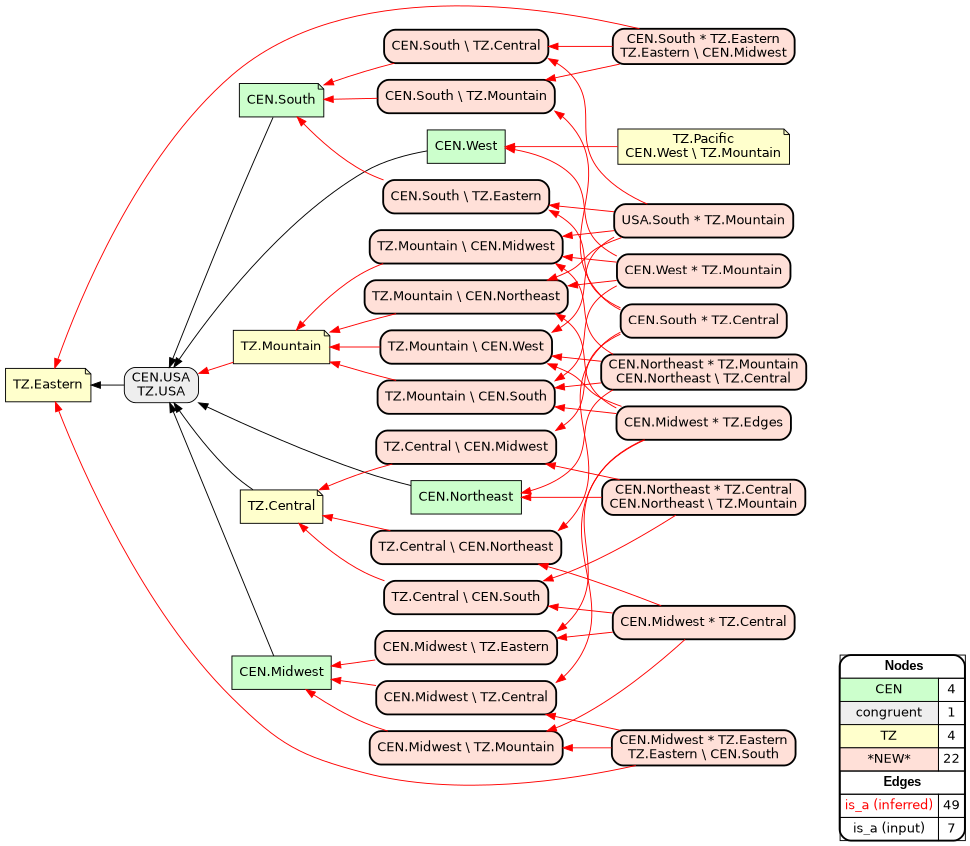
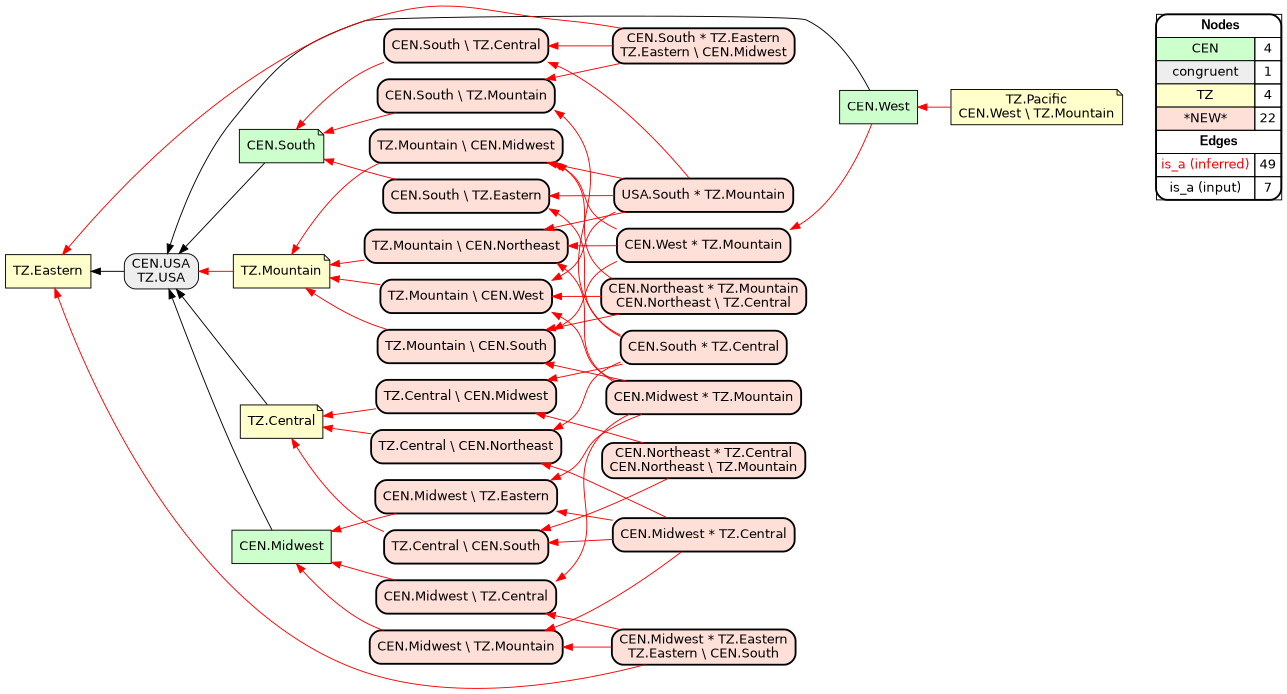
edge "CEN.West * TZ.Mountain" -> "CEN.West": reversed
node "TZ.Eastern": shape note -> box
node "CEN.Midwest * TZ.Edges": label "CEN.Midwest * TZ.Edges" -> "CEN.Midwest * TZ.Mountain"
node "CEN.Northeast": removed
